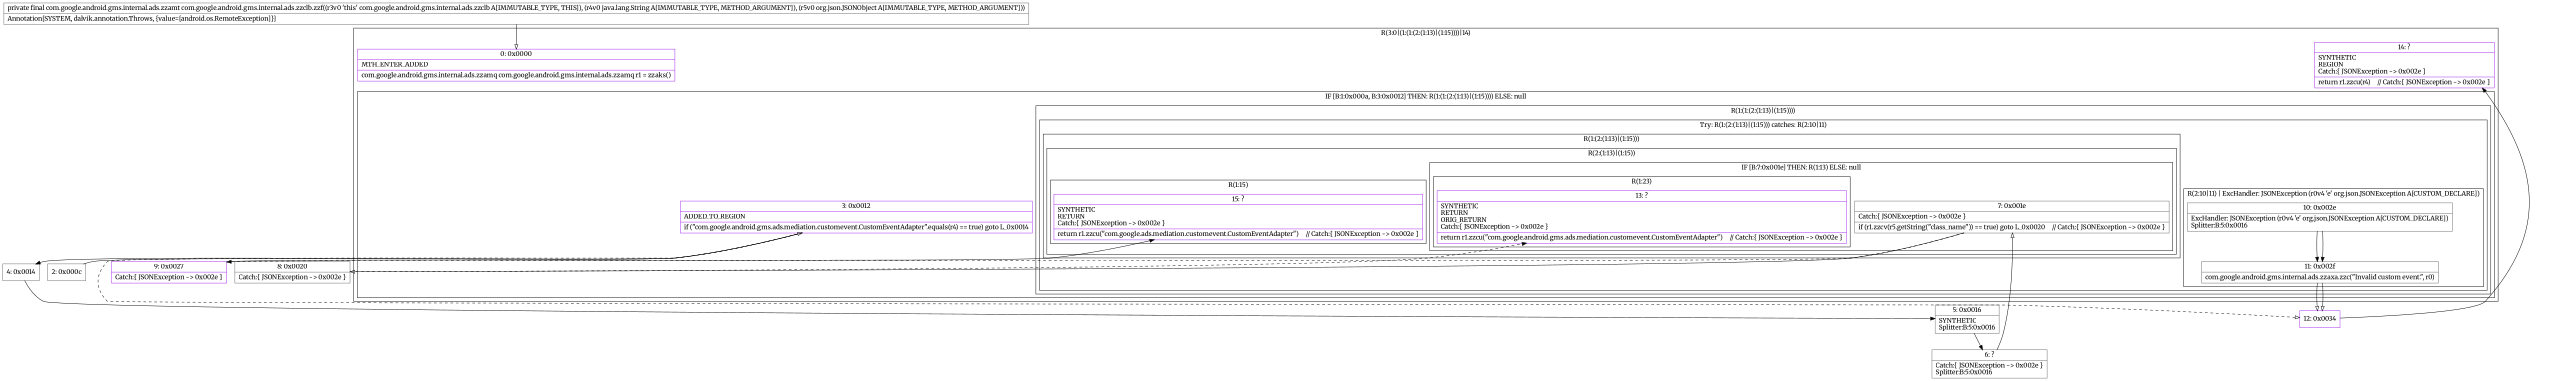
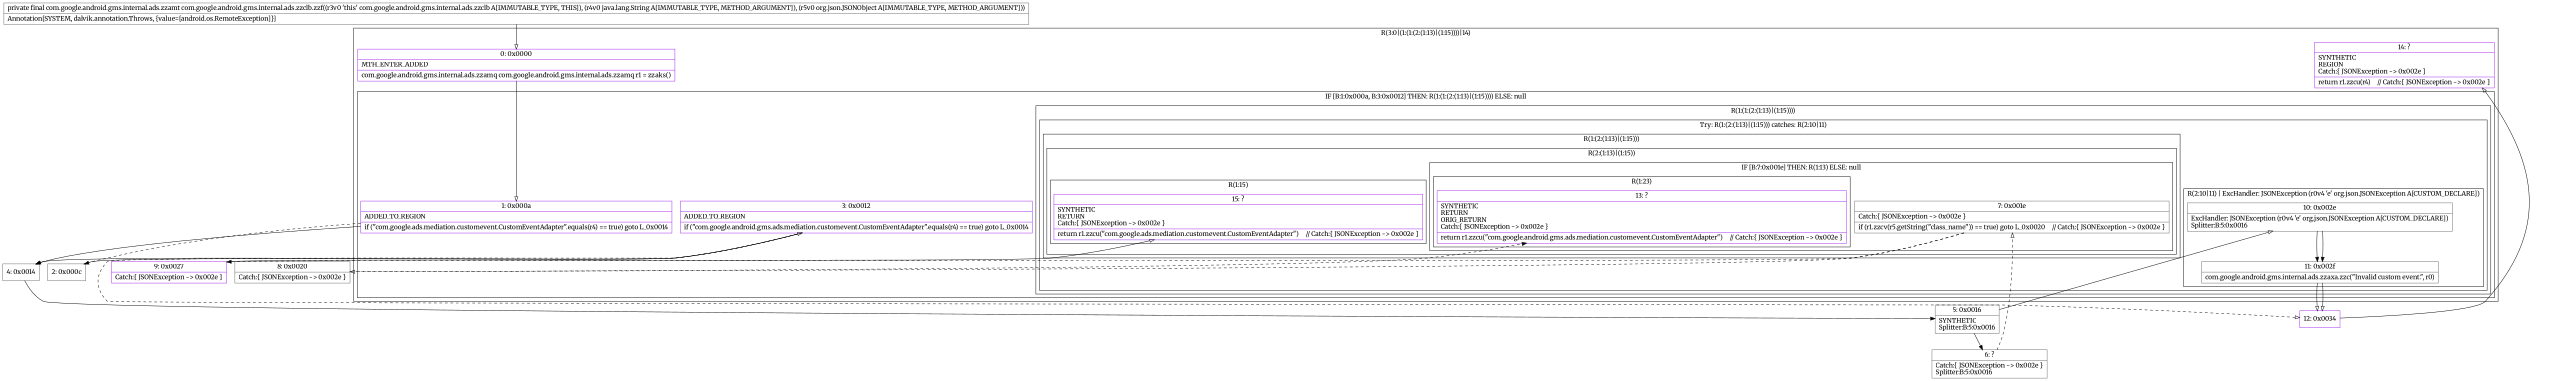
node "1: 0x000a": added
edge "9: 0x0027" -> "15: ?": arrowhead normal -> onormal
edge "12: 0x0034" -> "14: ?": arrowhead normal -> onormal
edge "7: 0x001e" -> "8: 0x0020": style solid -> dashed
edge "5: 0x0016" -> "10: 0x002e": added
edge "6: ?" -> "7: 0x001e": style solid -> dashed
